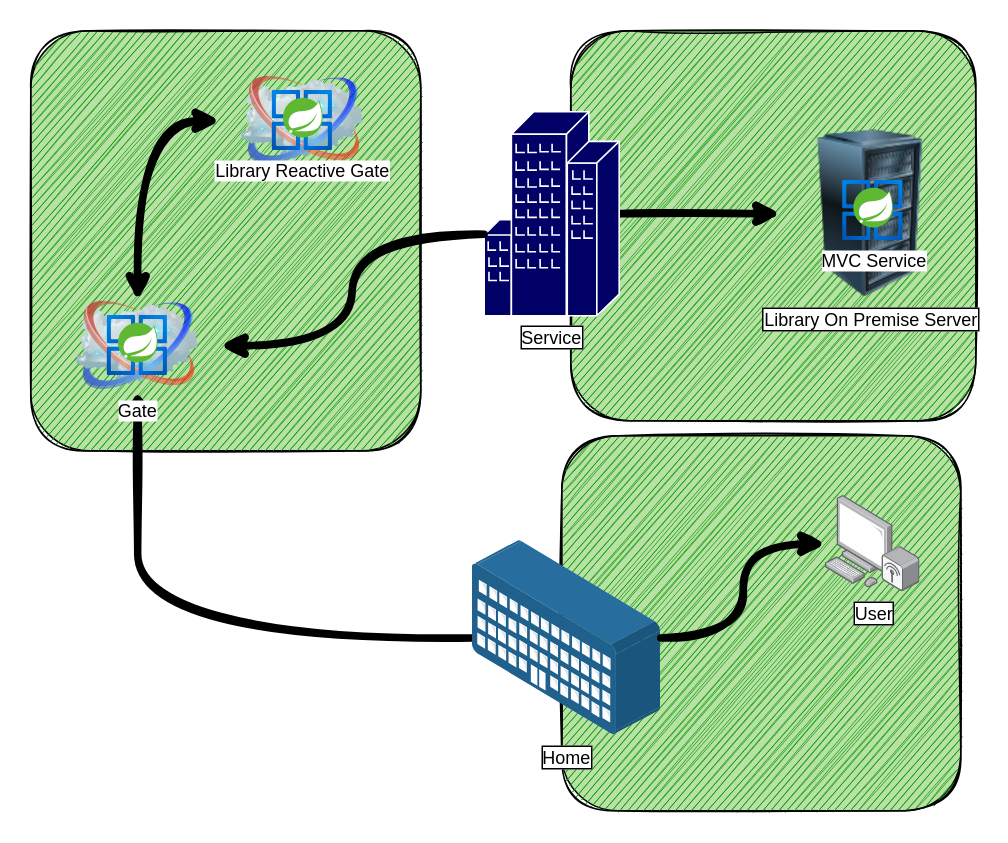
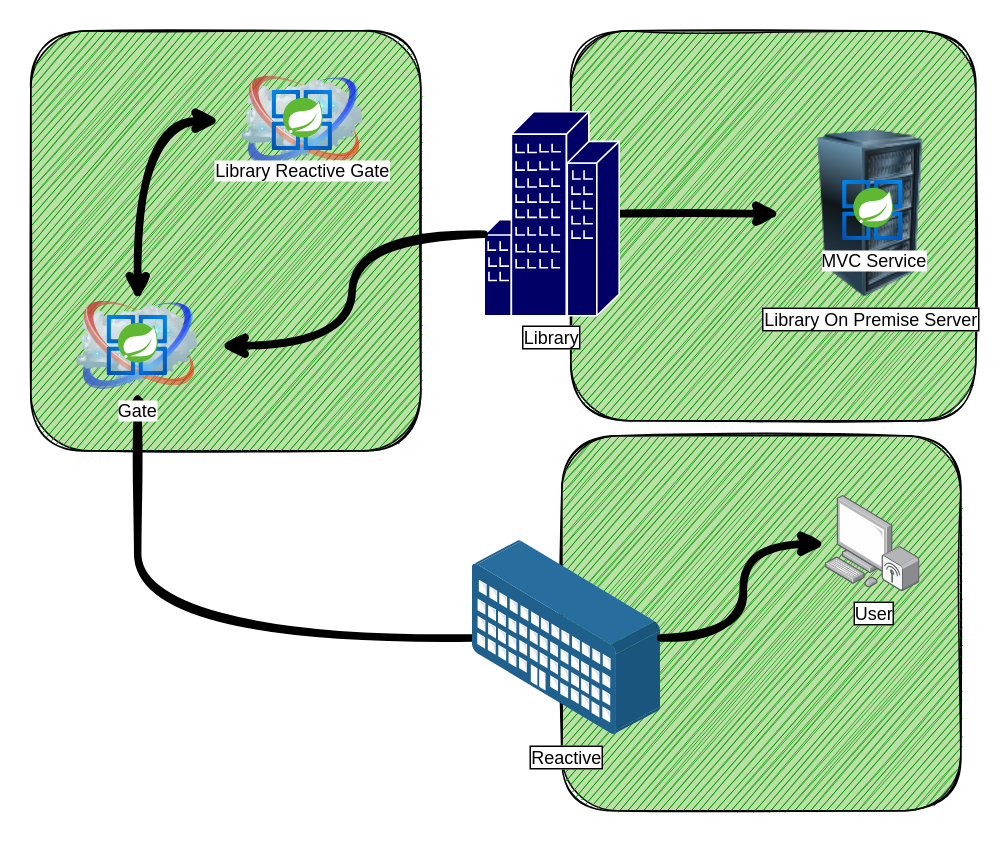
node "Service": label "Service" -> "Library"
node "Home": label "Home" -> "Reactive"
